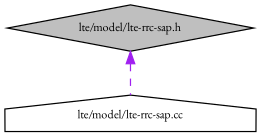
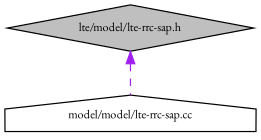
node "lte/model/lte-rrc-sap.cc": label "lte/model/lte-rrc-sap.cc" -> "model/model/lte-rrc-sap.cc"
